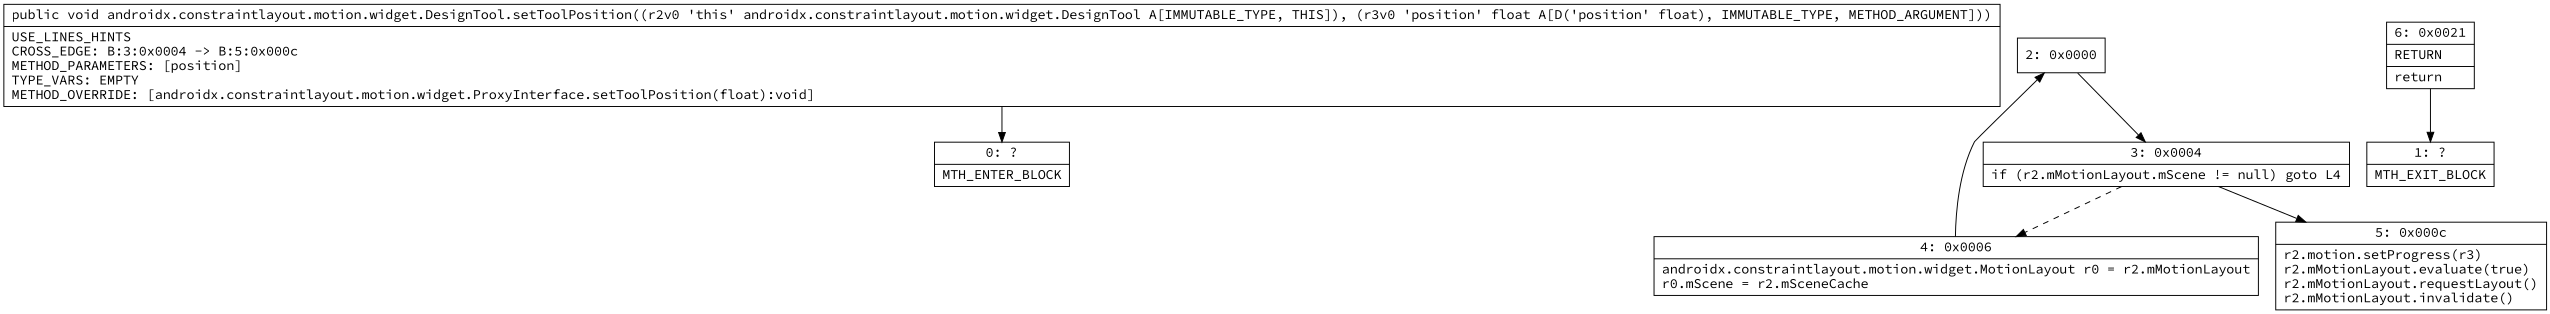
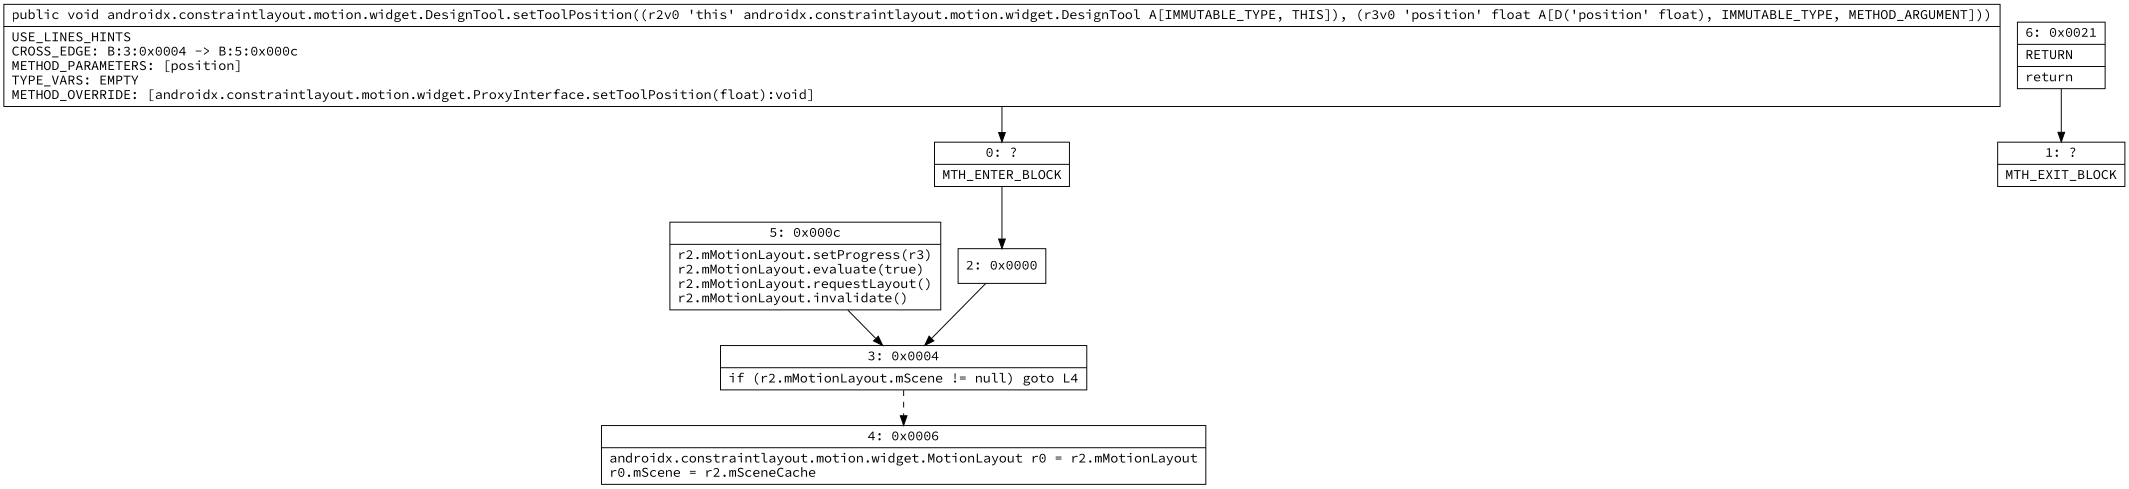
edge "4: 0x0006" -> "2: 0x0000": now "0: ?" -> "2: 0x0000"
edge "3: 0x0004" -> "5: 0x000c": reversed
node "5: 0x000c": text "r2.motion.setProgress(r3)" -> "r2.mMotionLayout.setProgress(r3)"
